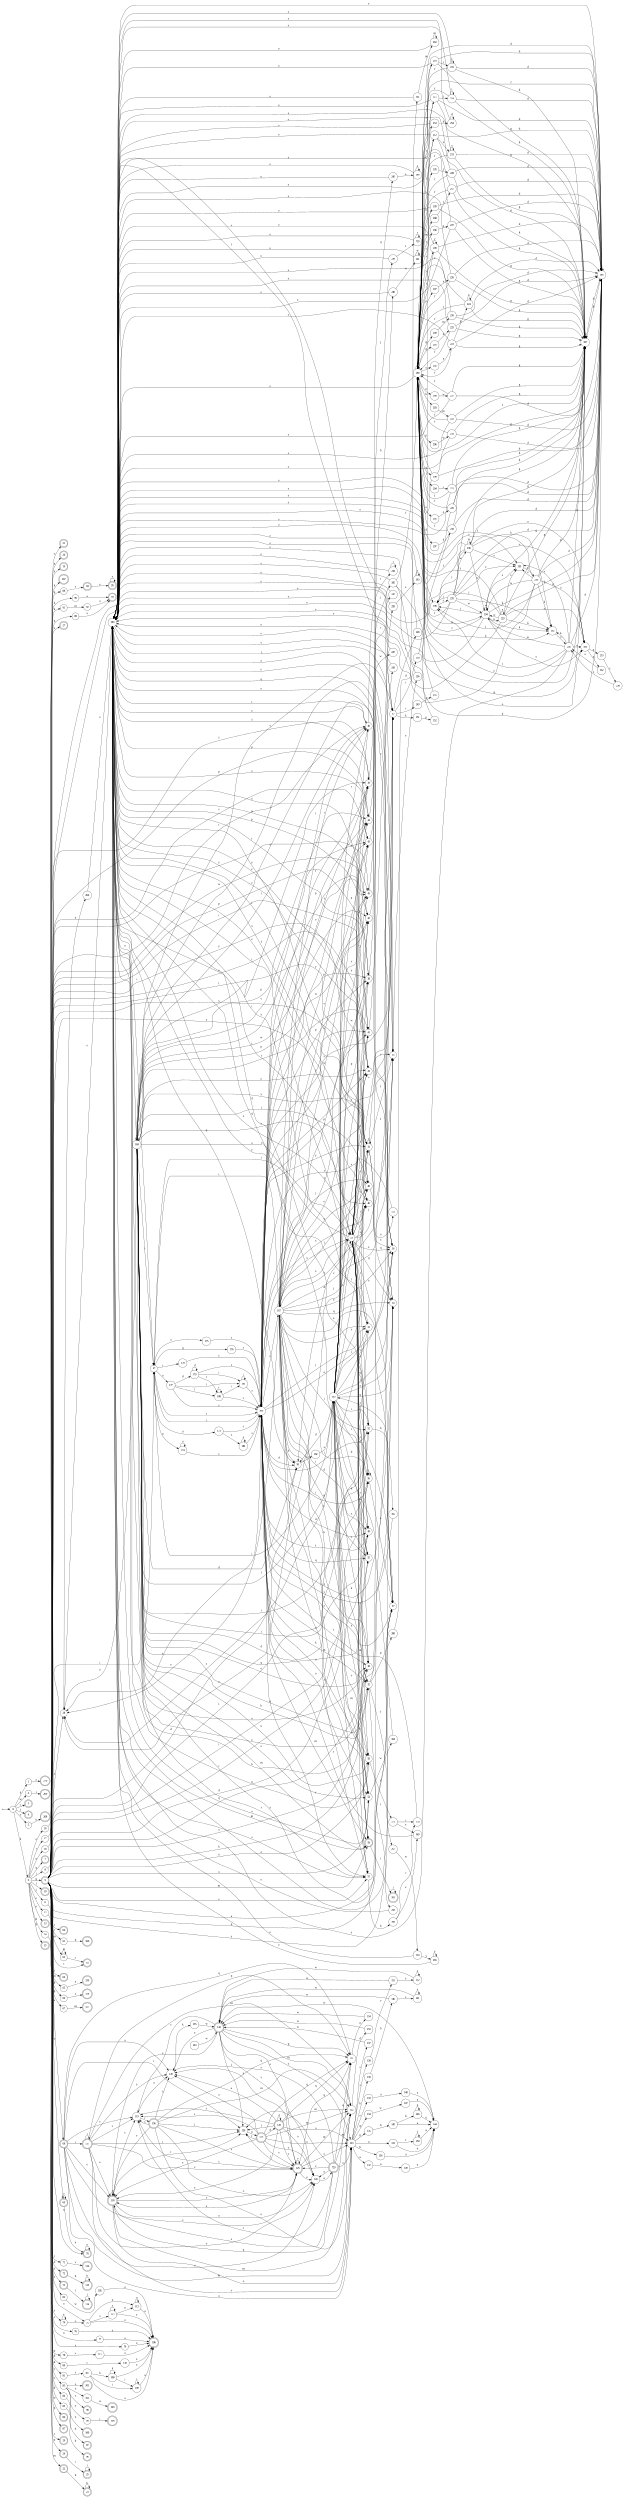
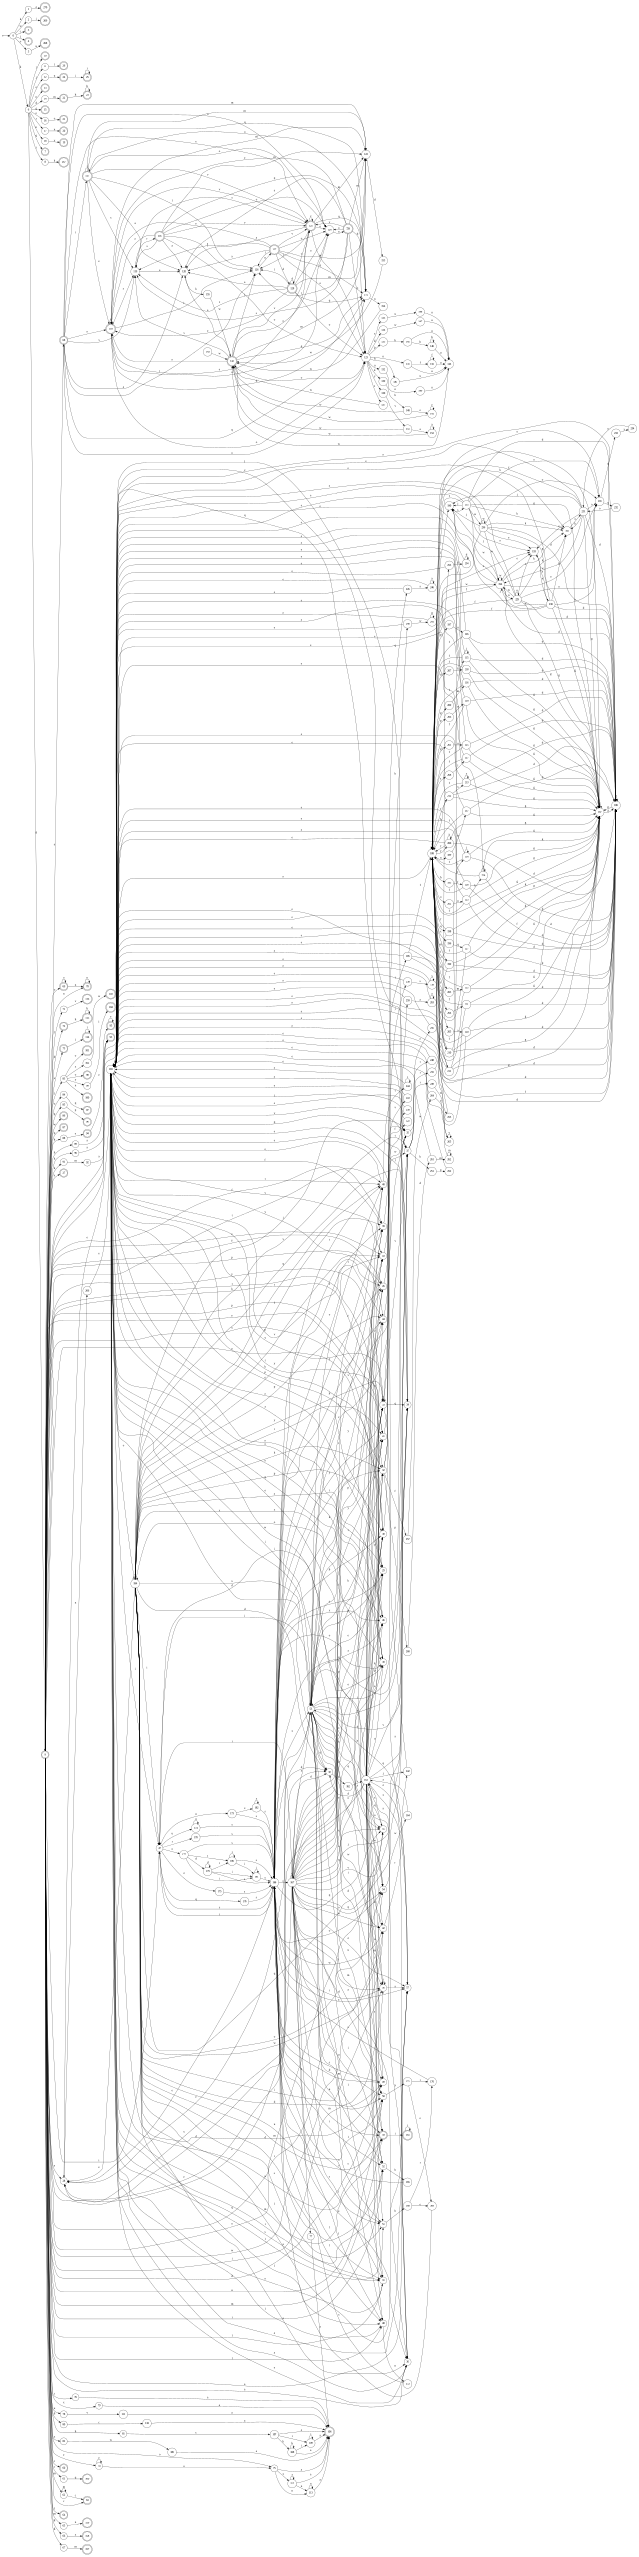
edge "188" -> "187": added, label "g"
edge "163" -> "35": now "163" -> "242"
edge "9" -> "51": removed, label "s"
edge "9" -> "77": now "167" -> "77"
